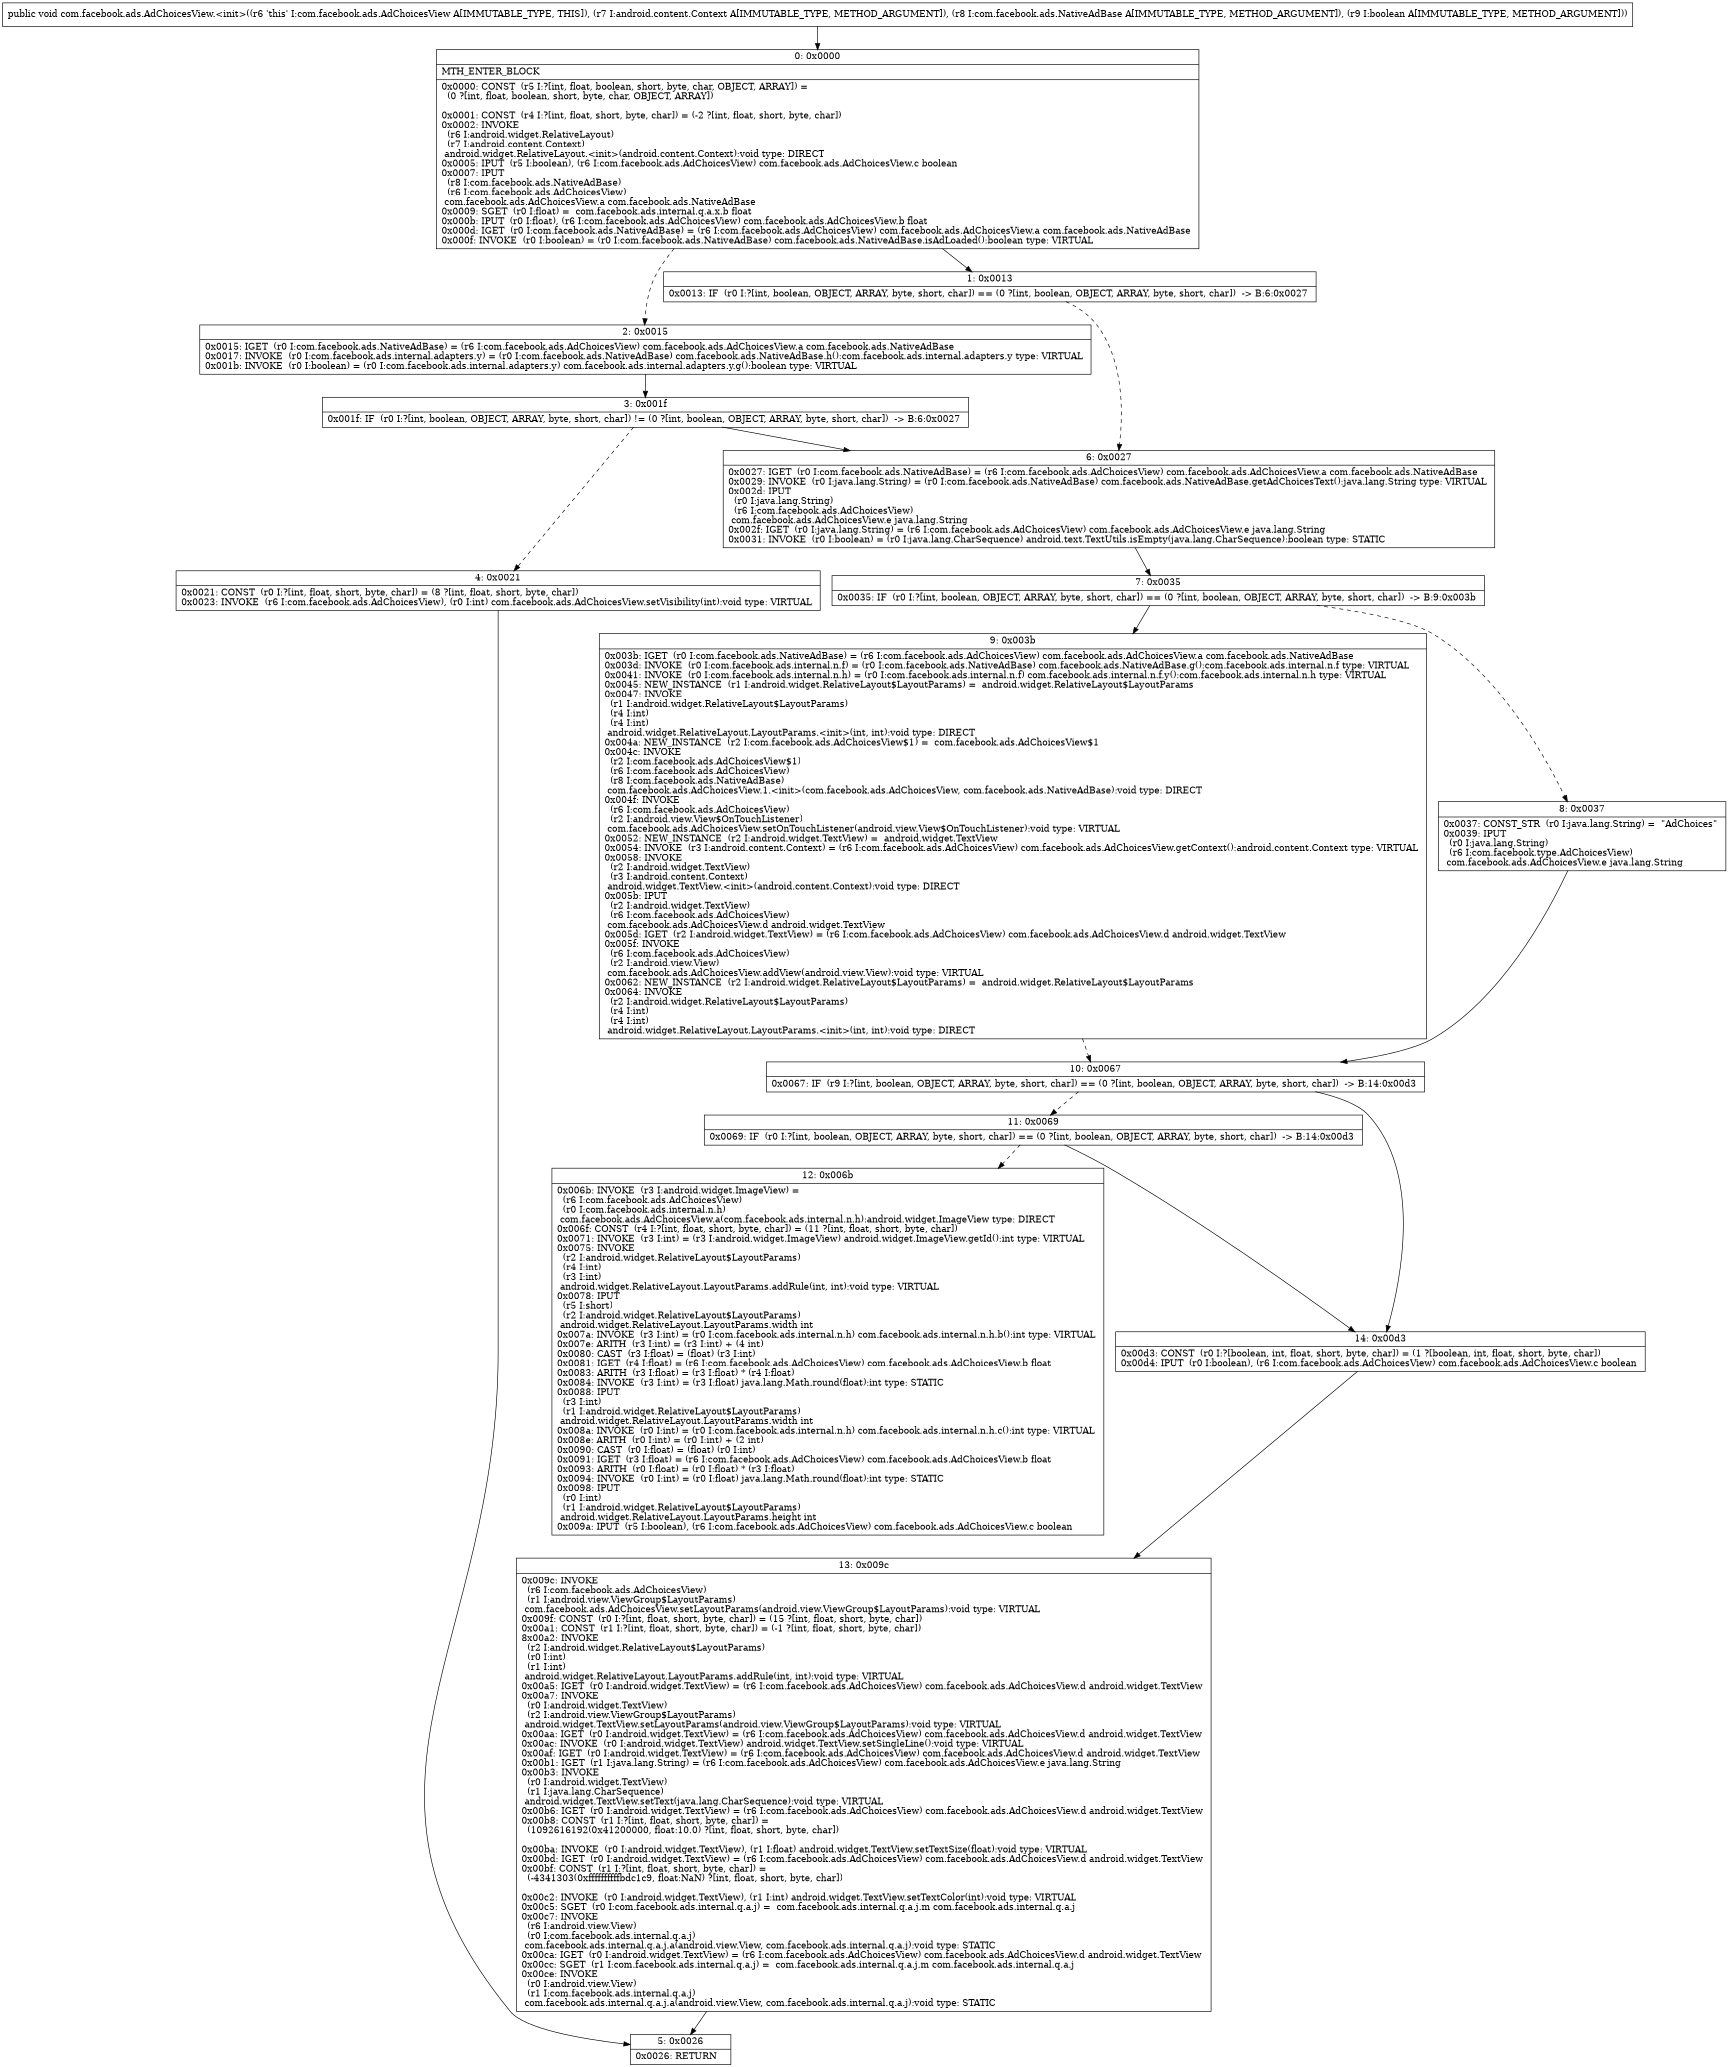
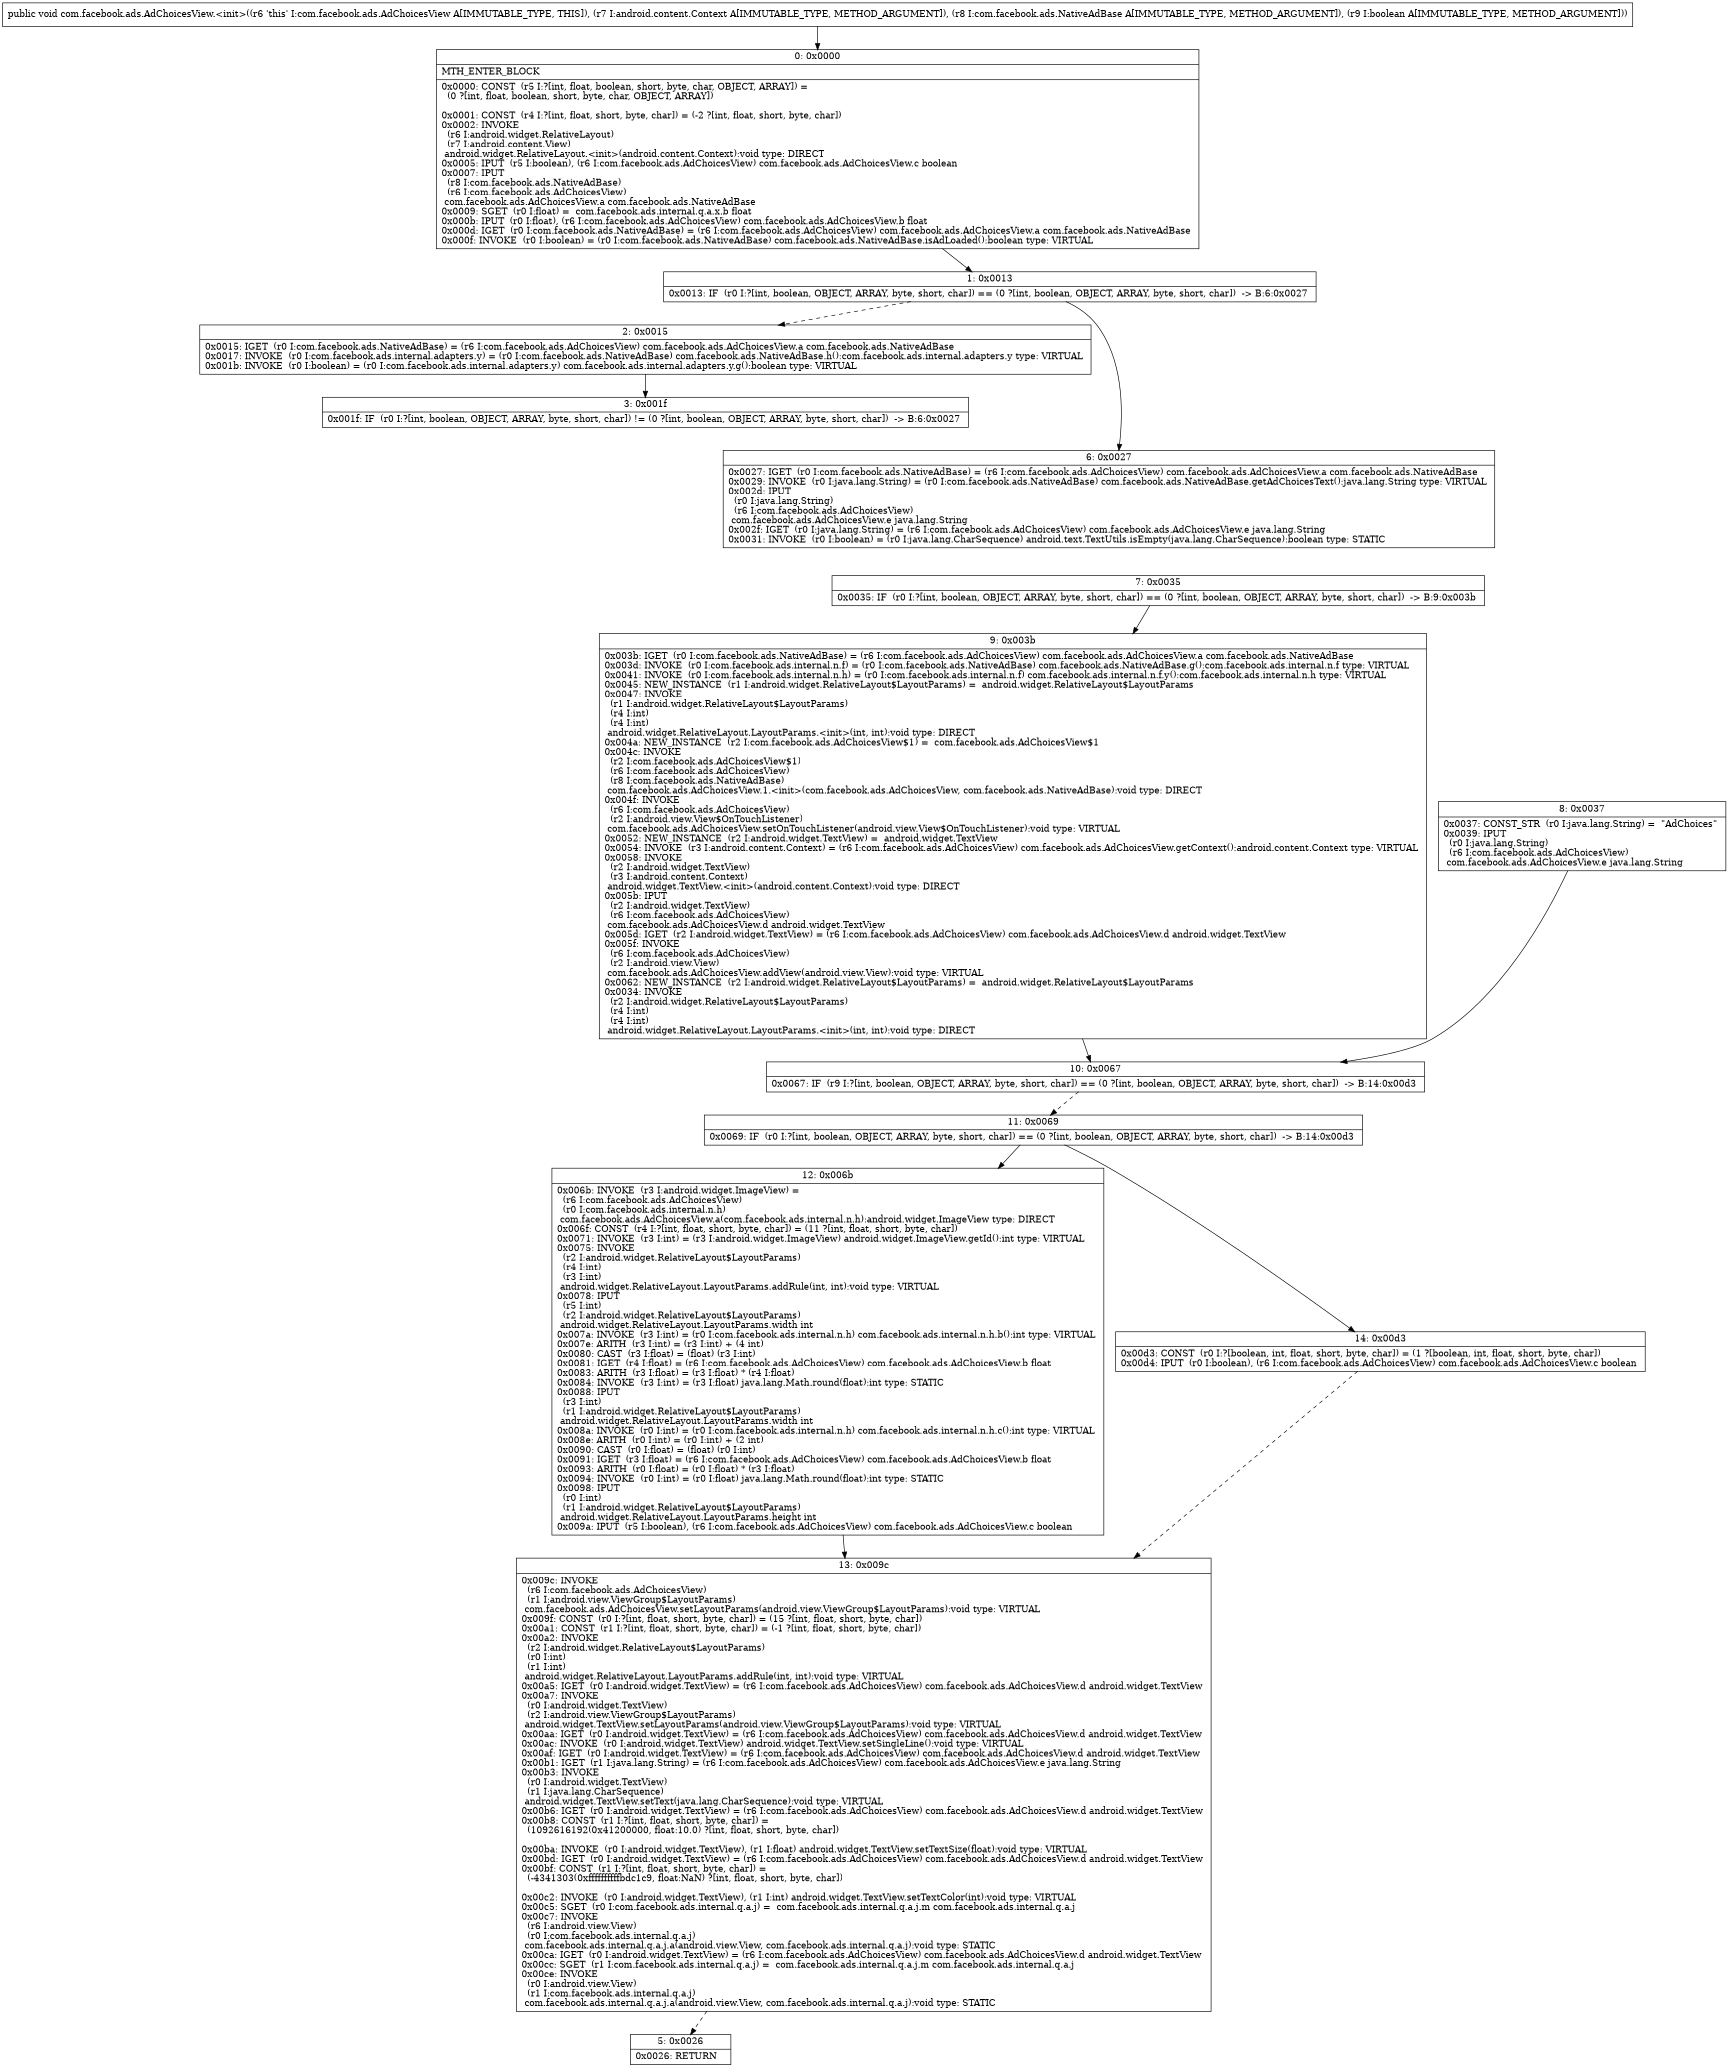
node "0: 0x0000": text "(r7 I:android.content.Context)" -> "(r7 I:android.content.View)"
edge "0: 0x0000" -> "2: 0x0015": now "1: 0x0013" -> "2: 0x0015"
edge "1: 0x0013" -> "6: 0x0027": style dashed -> solid
edge "3: 0x001f" -> "6: 0x0027": removed
edge "6: 0x0027" -> "7: 0x0035": removed
node "4: 0x0021": removed
edge "7: 0x0035" -> "8: 0x0037": removed
node "8: 0x0037": text "(r6 I:com.facebook.type.AdChoicesView)" -> "(r6 I:com.facebook.ads.AdChoicesView)"
node "9: 0x003b": text "0x0064: INVOKE" -> "0x0034: INVOKE"
edge "9: 0x003b" -> "10: 0x0067": style dashed -> solid
edge "11: 0x0069" -> "12: 0x006b": style dashed -> solid
edge "10: 0x0067" -> "14: 0x00d3": removed
node "12: 0x006b": text "(r5 I:short)" -> "(r5 I:int)"
edge "14: 0x00d3" -> "13: 0x009c": style solid -> dashed
edge "12: 0x006b" -> "13: 0x009c": added
node "13: 0x009c": text "8x00a2: INVOKE" -> "0x00a2: INVOKE"
edge "13: 0x009c" -> "5: 0x0026": style solid -> dashed
